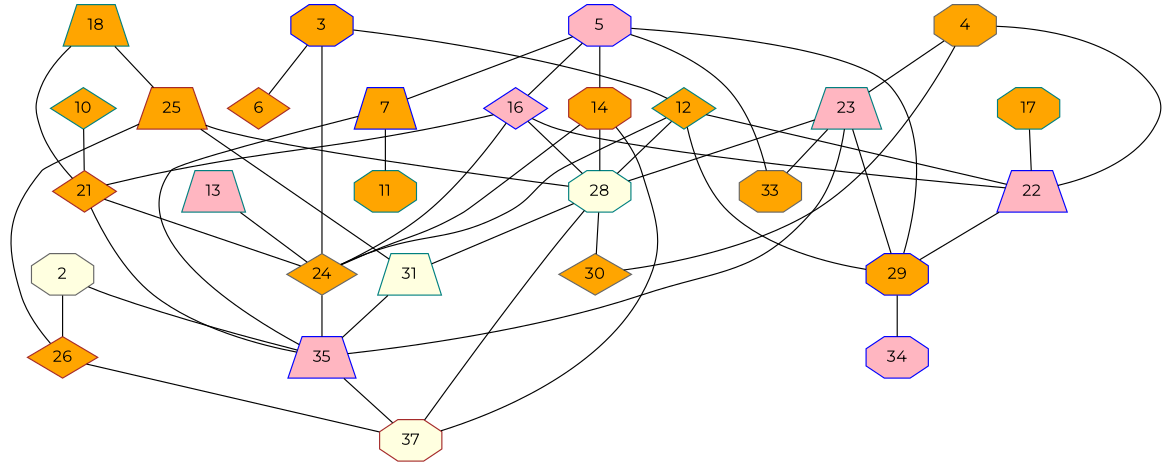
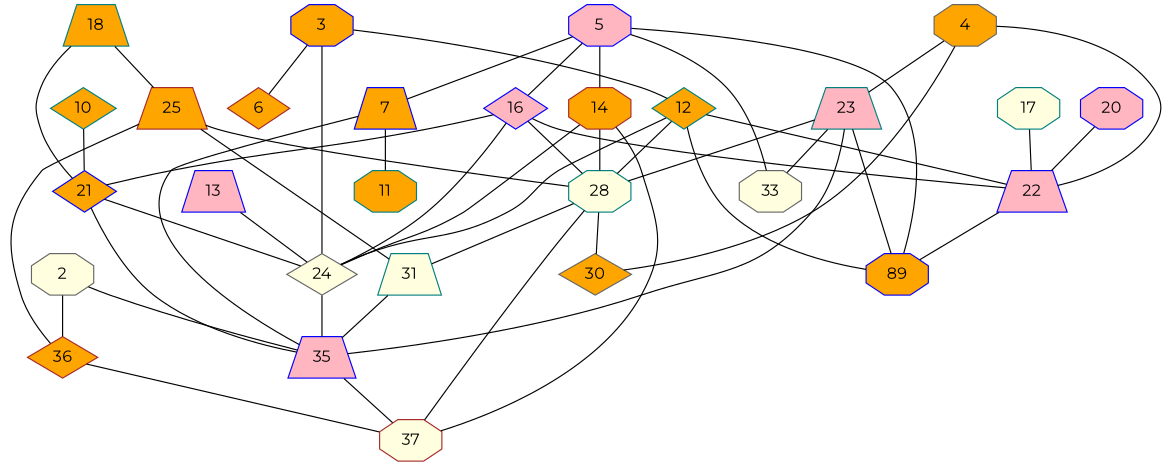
node "17": fillcolor orange -> lightyellow
node "20": added
node "21": color brown -> blue
node "13": color teal -> blue
node "33": fillcolor orange -> lightyellow
node "24": fillcolor orange -> lightyellow
node "29": label "29" -> "89"
node "26": label "26" -> "36"
node "34": removed
